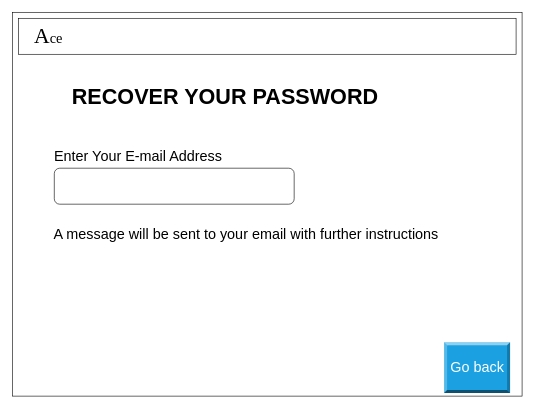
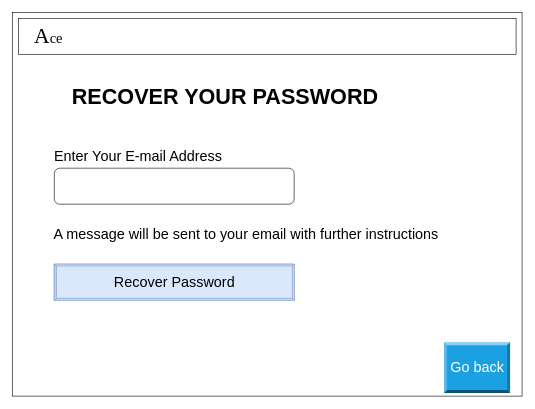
node "Recover Password": added
